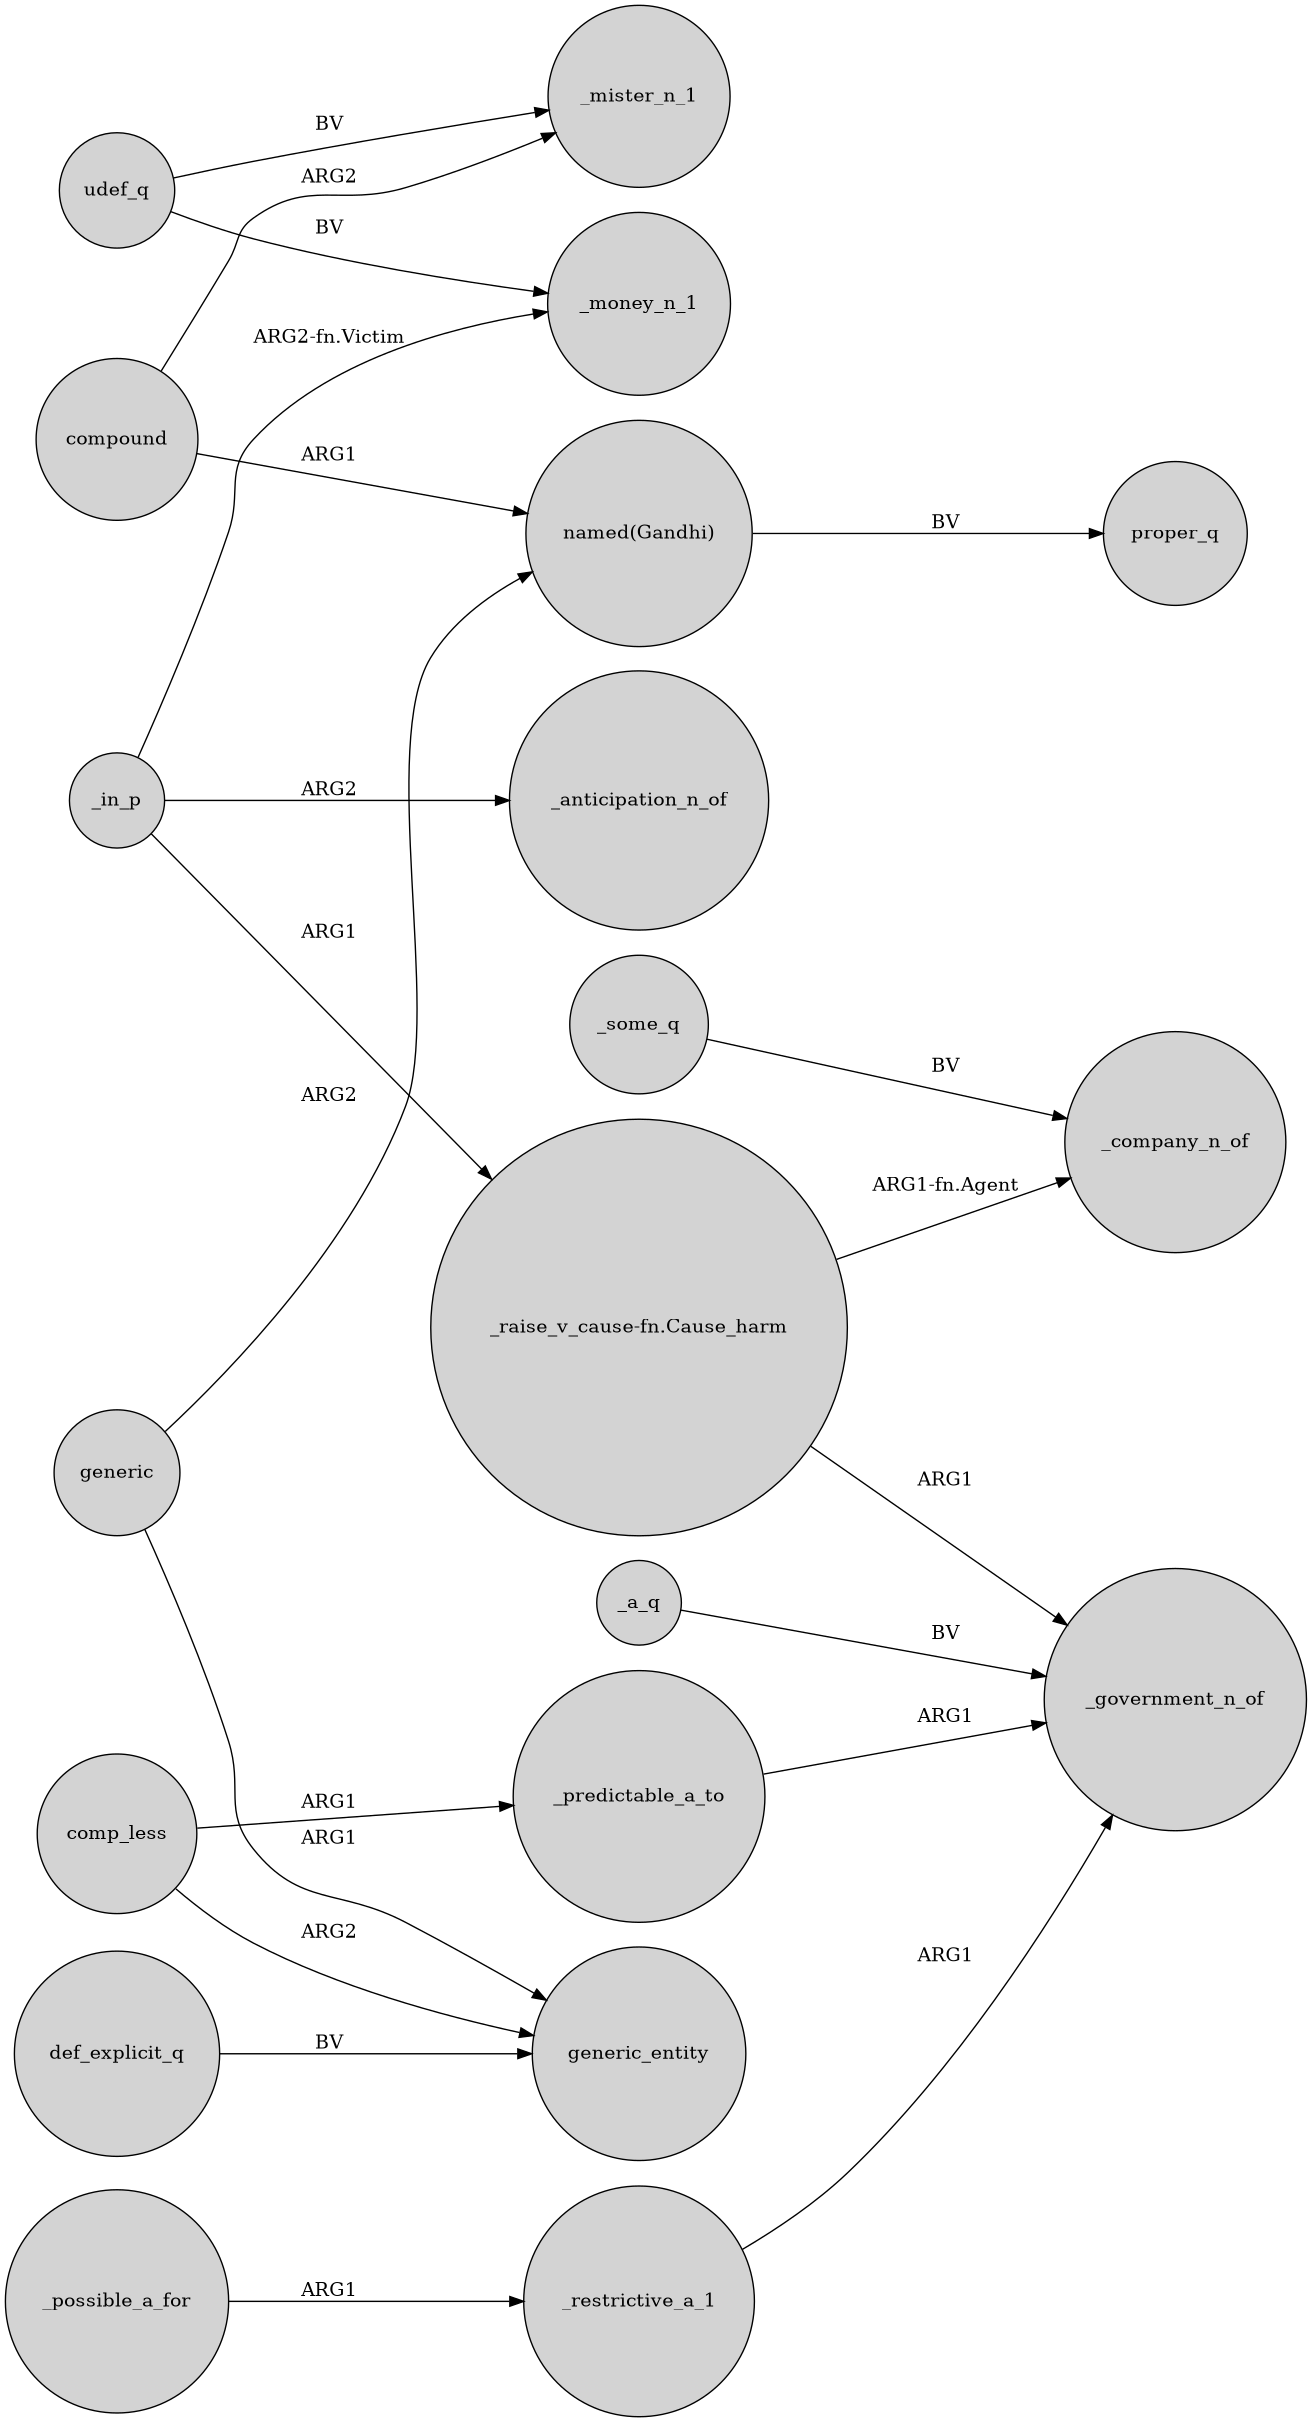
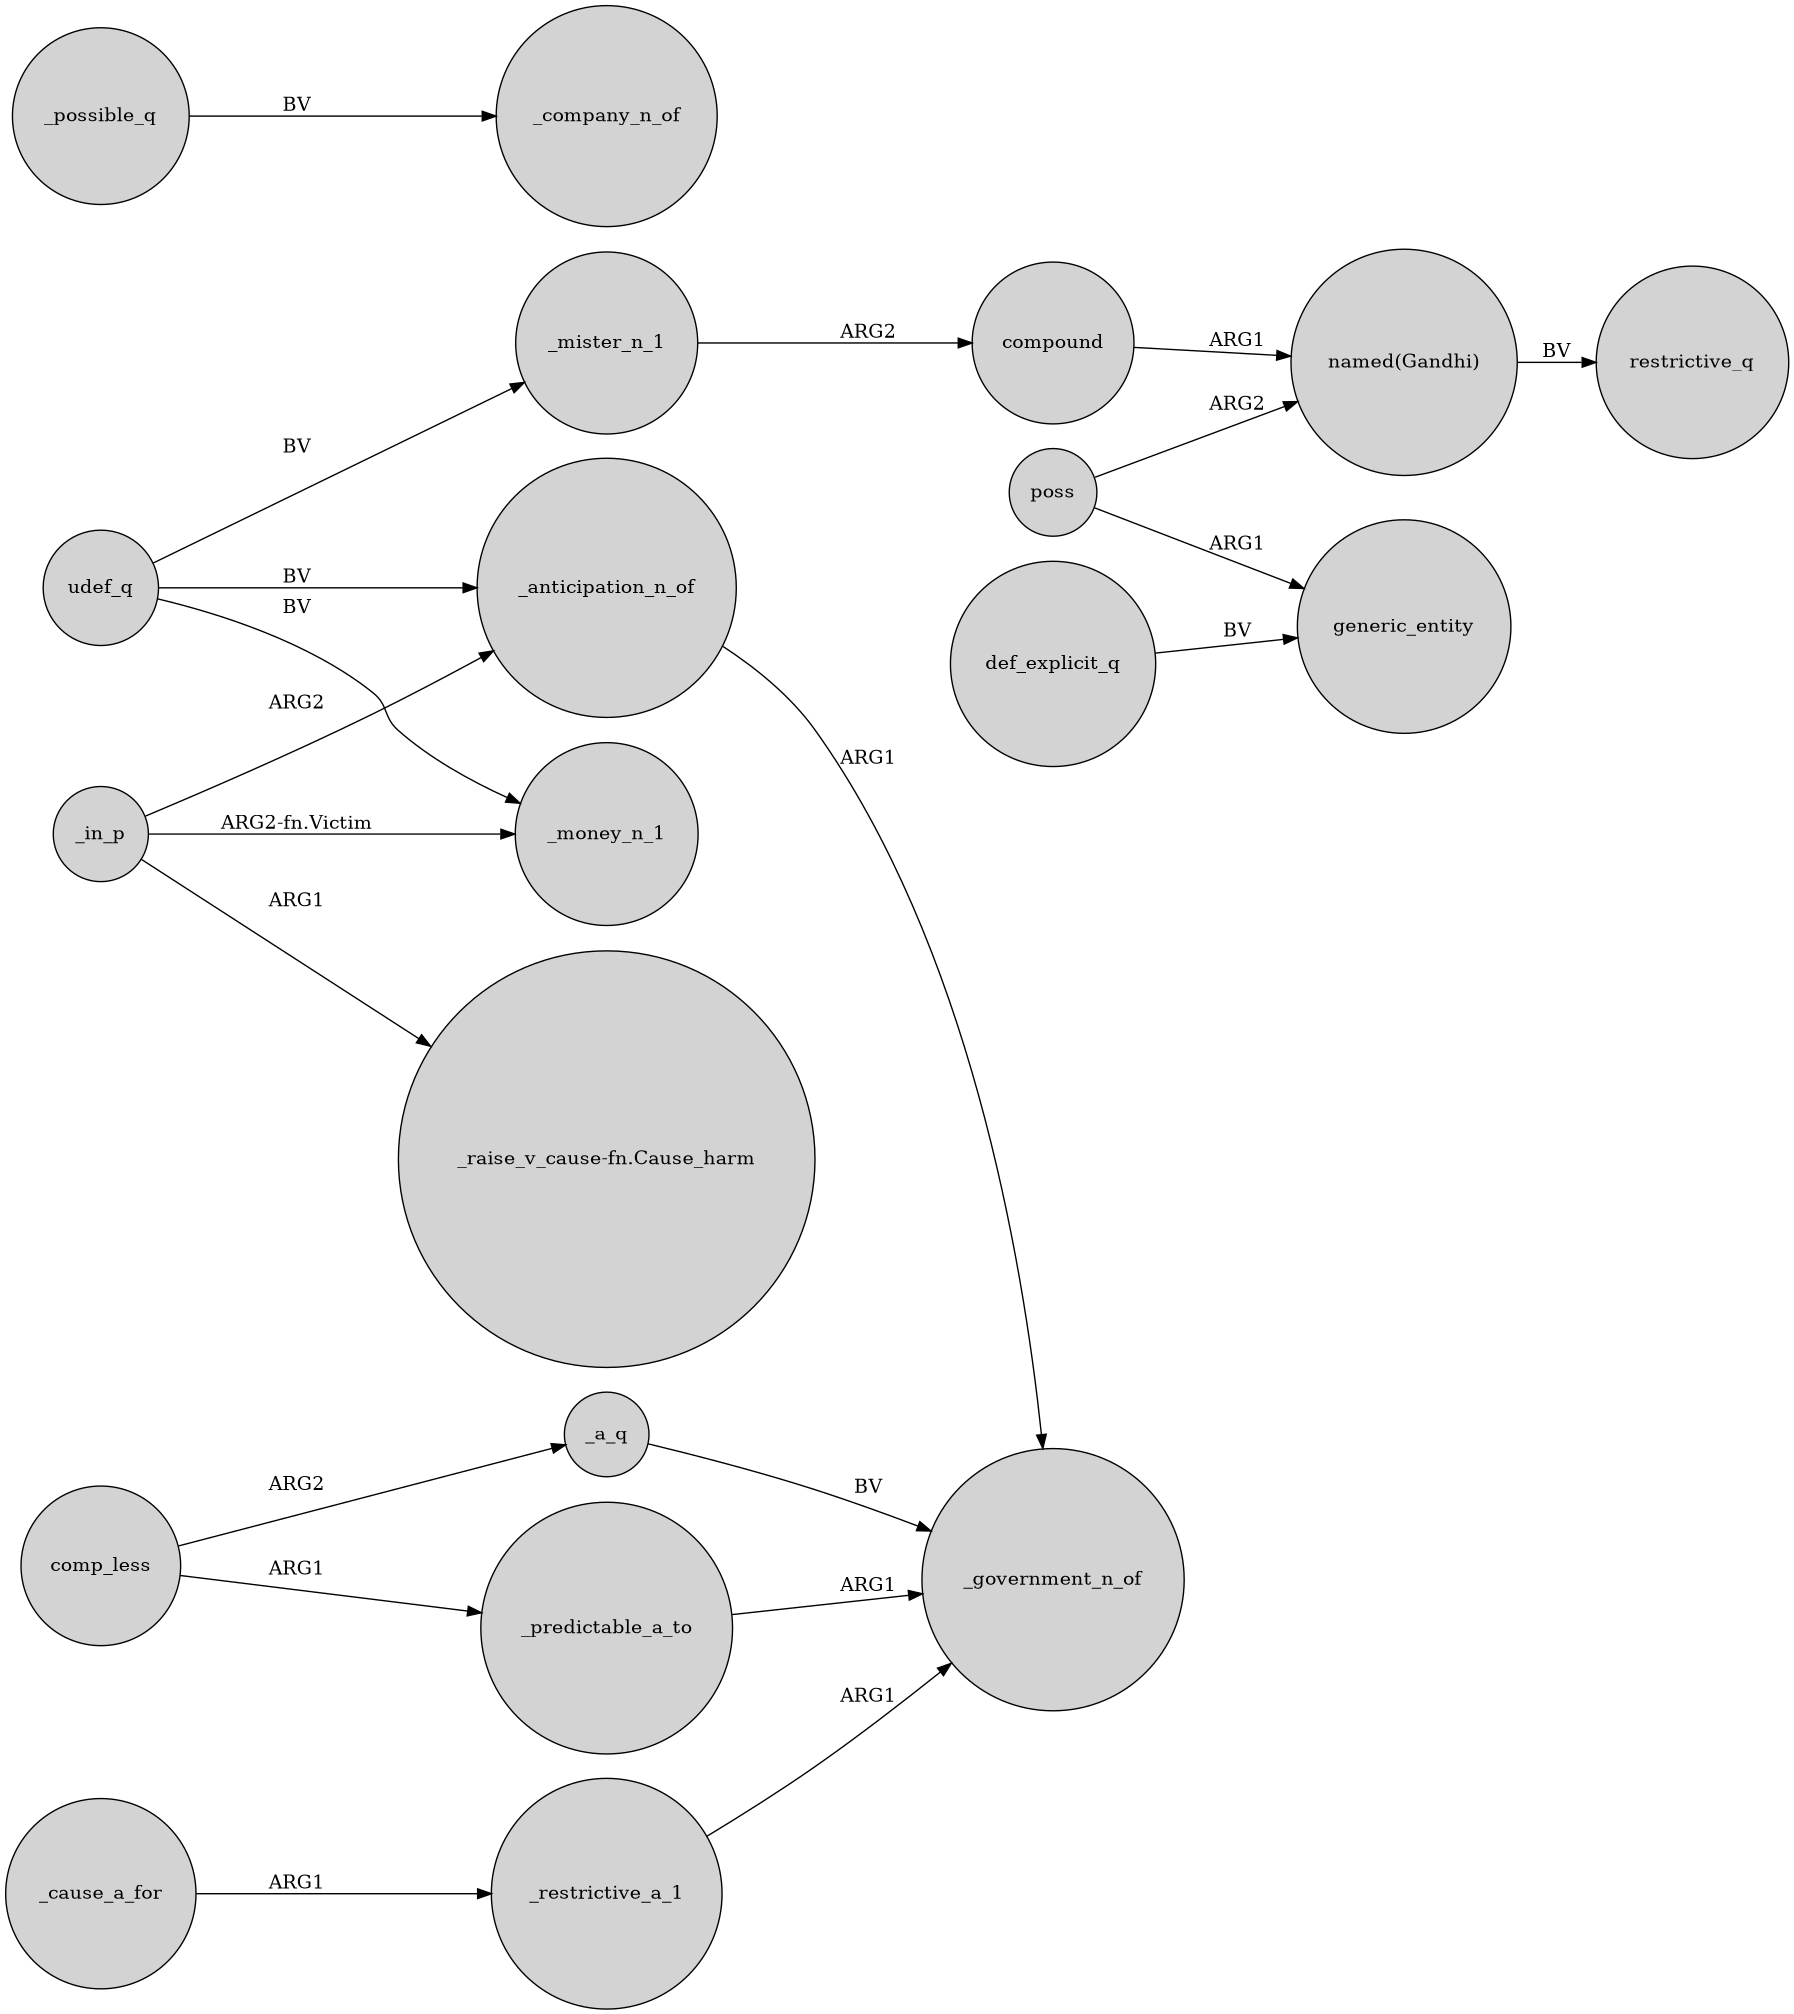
edge "compound" -> "_mister_n_1": reversed
node "proper_q": label "proper_q" -> "restrictive_q"
edge "udef_q" -> "_anticipation_n_of": added, label "BV"
node "_some_q": label "_some_q" -> "_possible_q"
edge "_raise_v_cause-fn.Cause_harm" -> "_company_n_of": removed, label "ARG1-fn.Agent"
node "generic": label "generic" -> "poss"
edge "_raise_v_cause-fn.Cause_harm" -> "_government_n_of": now "_anticipation_n_of" -> "_government_n_of"
edge "comp_less" -> "generic_entity": now "comp_less" -> "_a_q"
node "_possible_a_for": label "_possible_a_for" -> "_cause_a_for"
